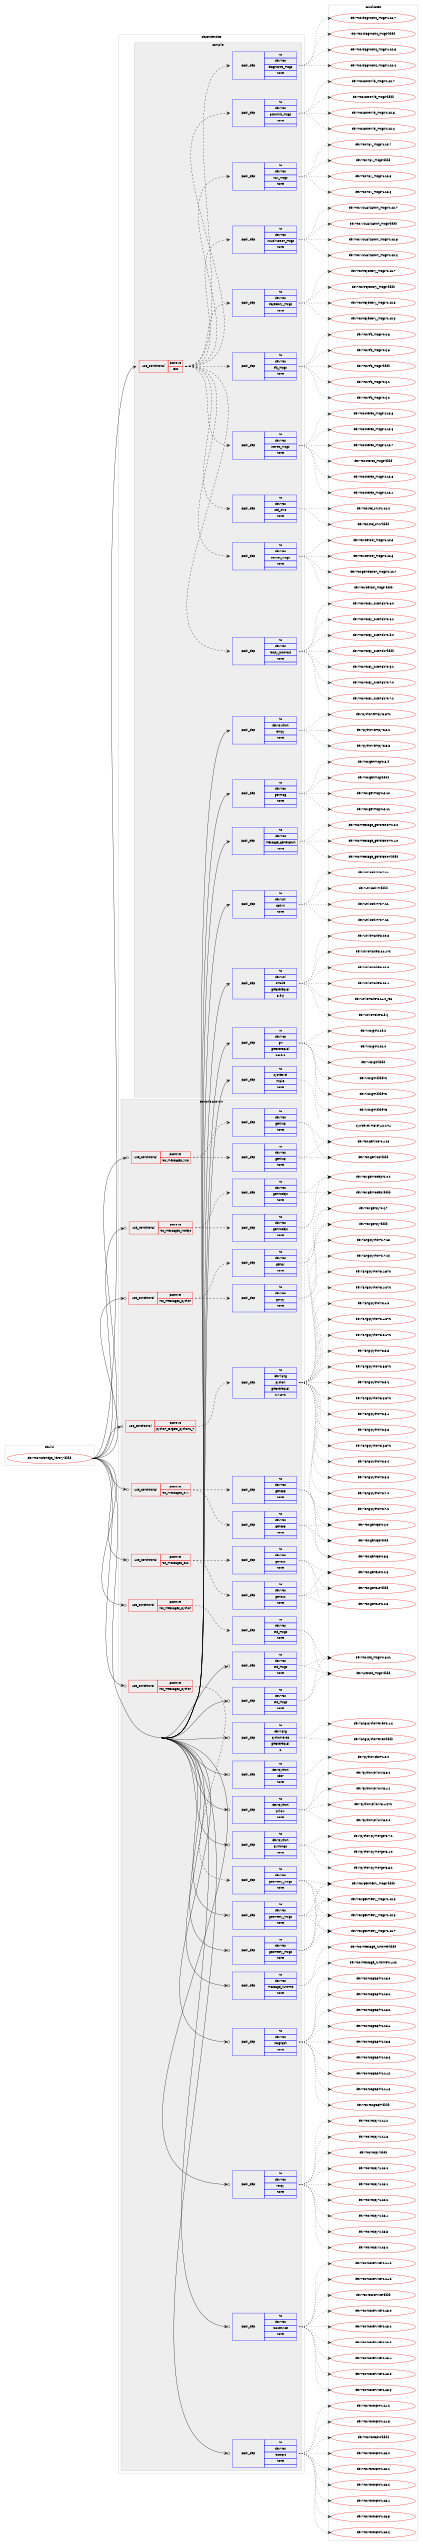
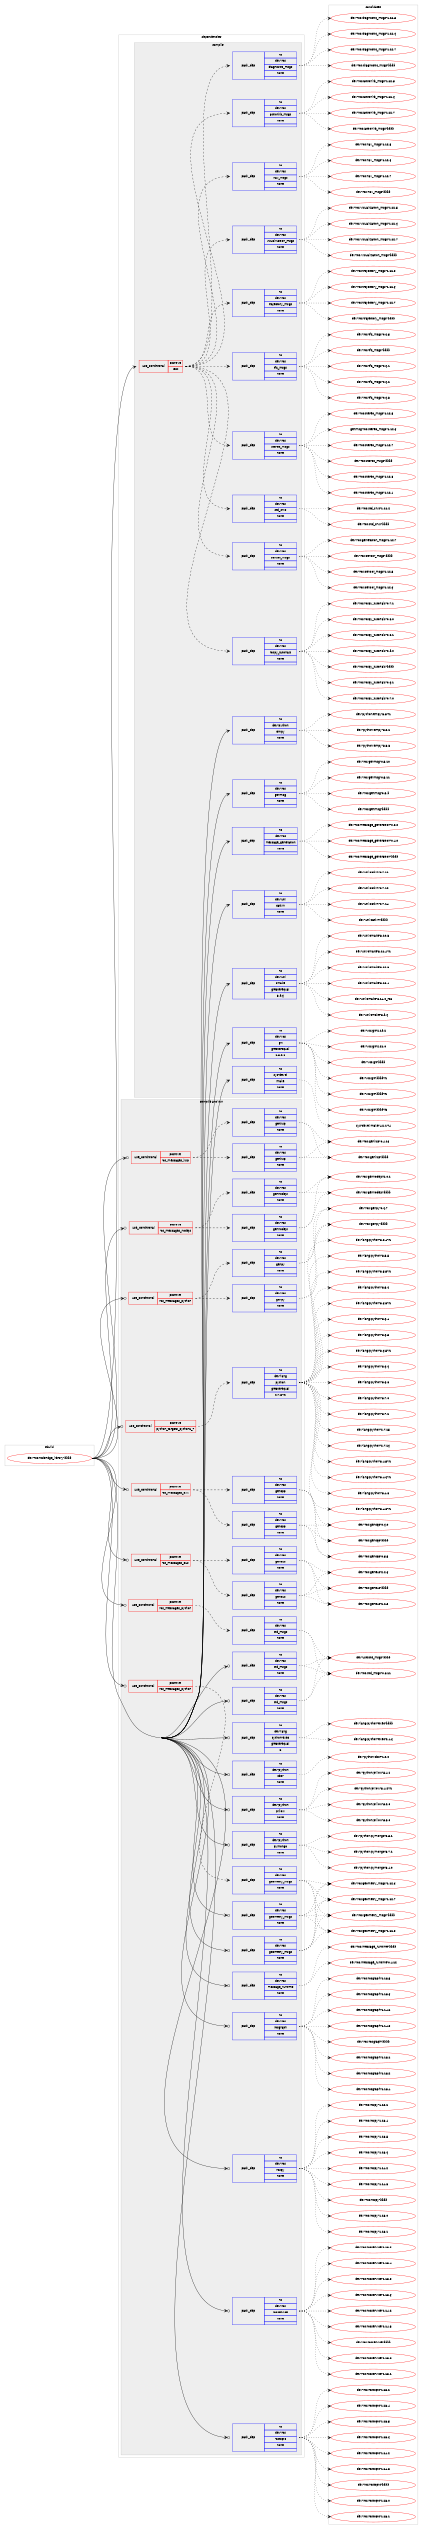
node "dev-ros/stereo_msgs-1.12.6": label "dev-ros/stereo_msgs-1.12.6" -> "genmsg-ros/stereo_msgs-1.12.6"
node "dev-ros/rosgraph-1.13.0": removed
